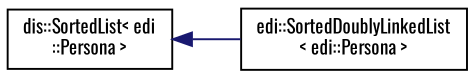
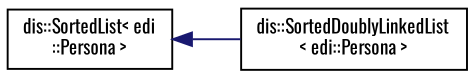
node "edi::SortedDoublyLinkedList < edi::Persona >": label "edi::SortedDoublyLinkedList < edi::Persona >" -> "dis::SortedDoublyLinkedList < edi::Persona >"
